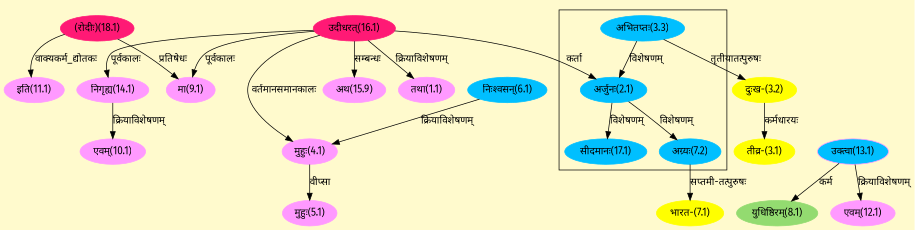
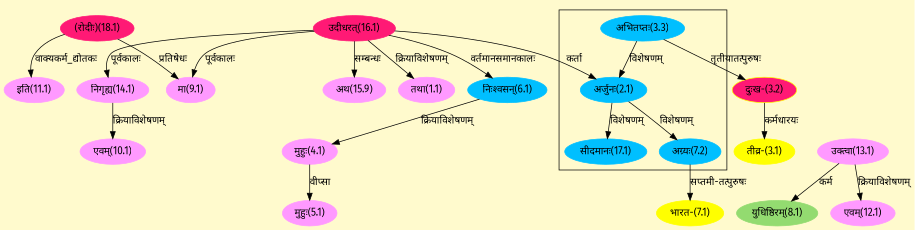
edge "उदीधरत्(16.1)" -> "मुहुः(4.1)": now "उदीधरत्(16.1)" -> "निःश्वसन्(6.1)"
node "दुःख-(3.2)": fillcolor #ffff00 -> #ff1975
node "उक्त्वा(13.1)": fillcolor #00bfff -> #ff99ff
